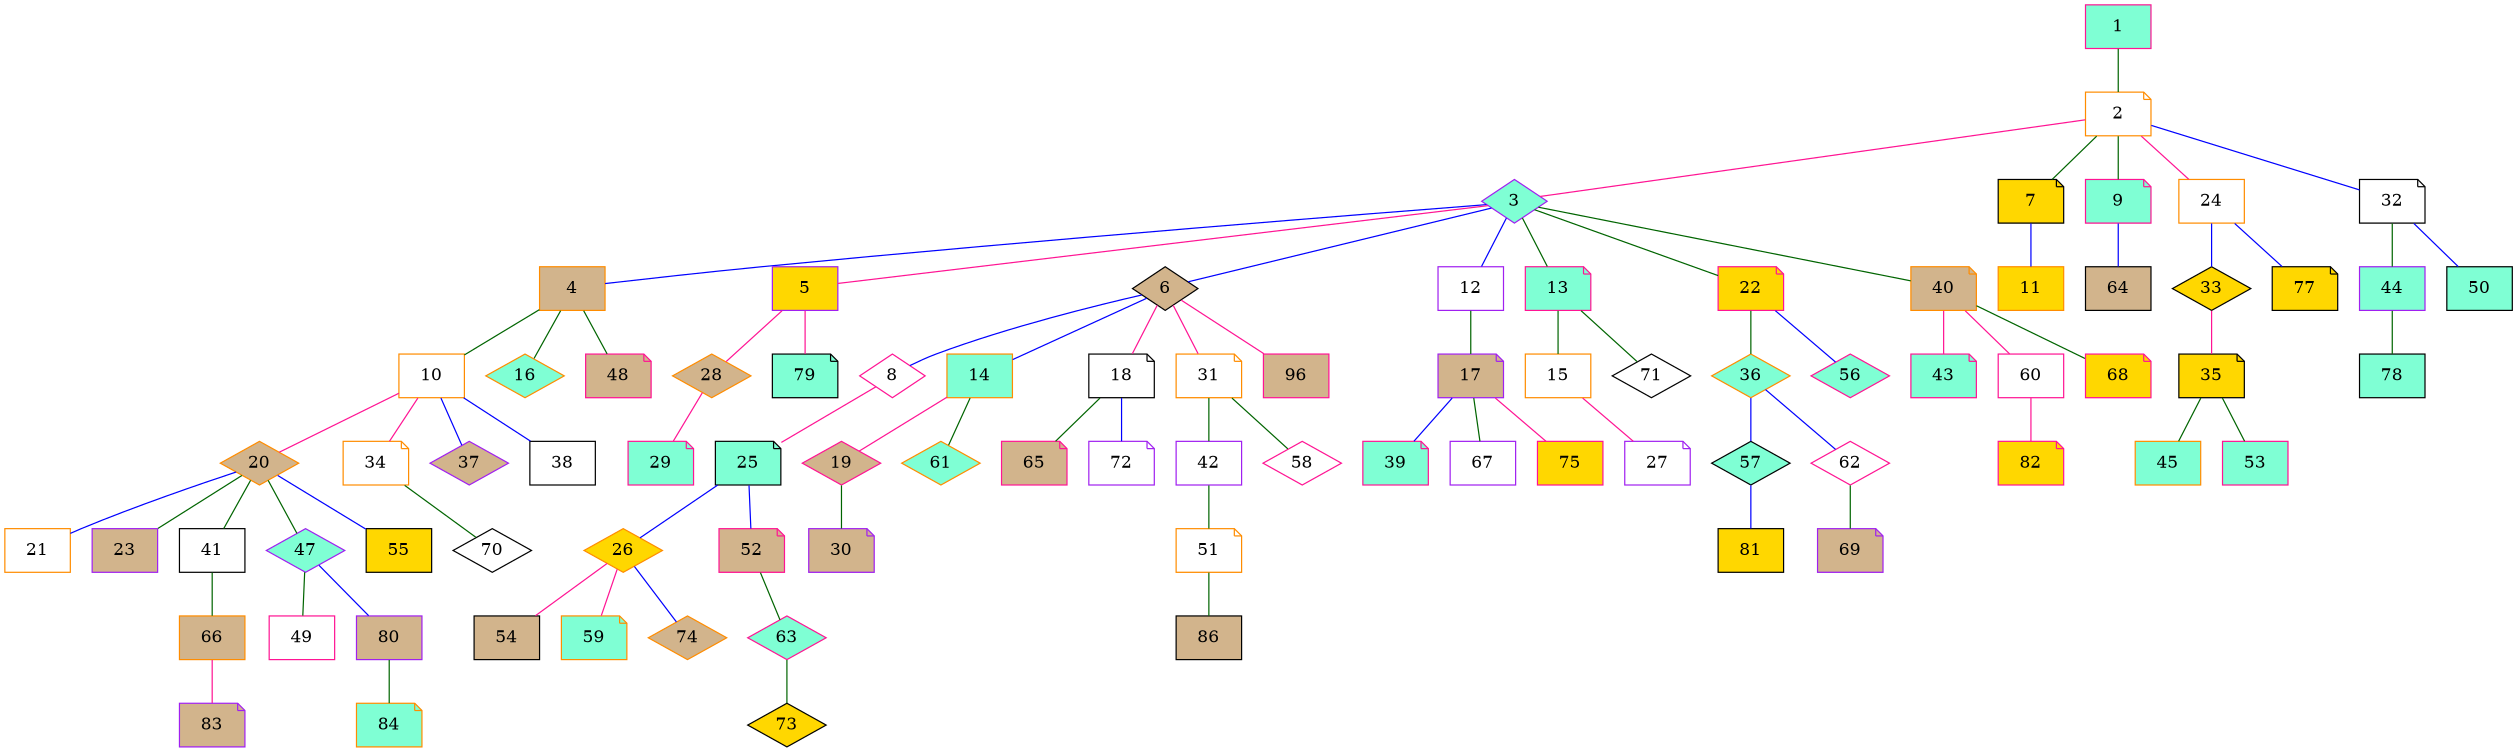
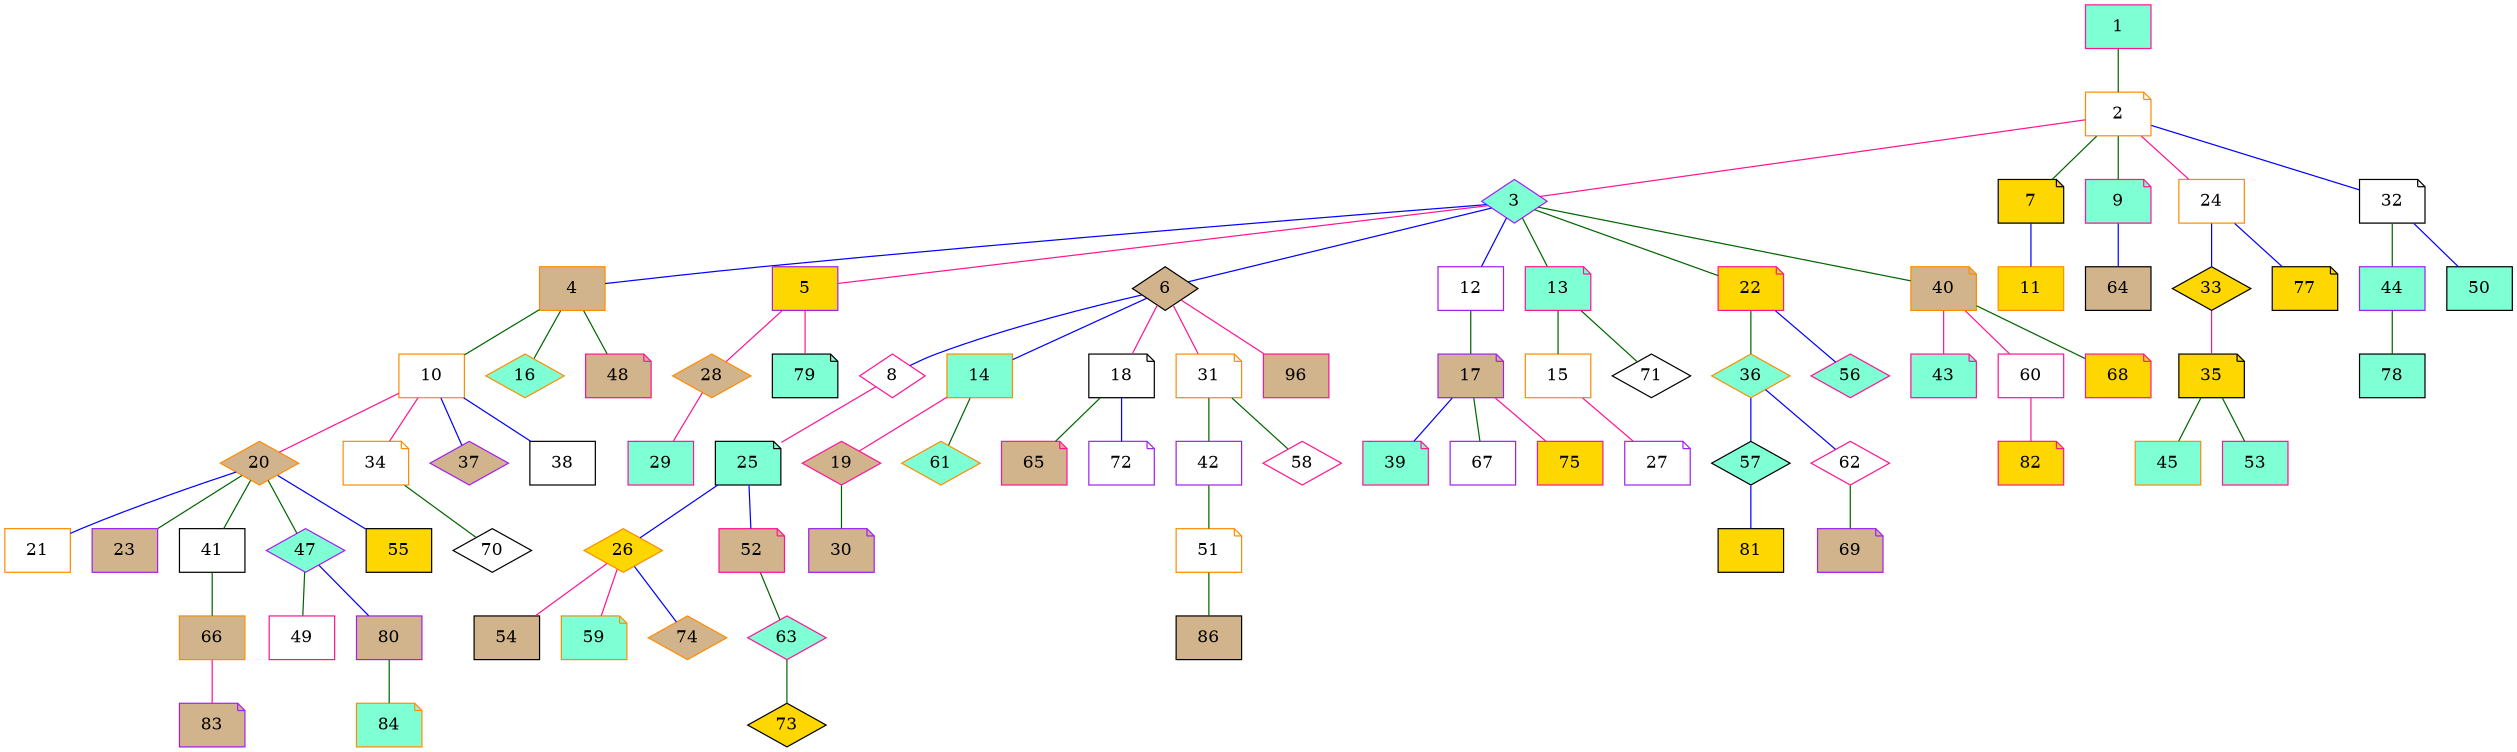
node "29": shape note -> box
